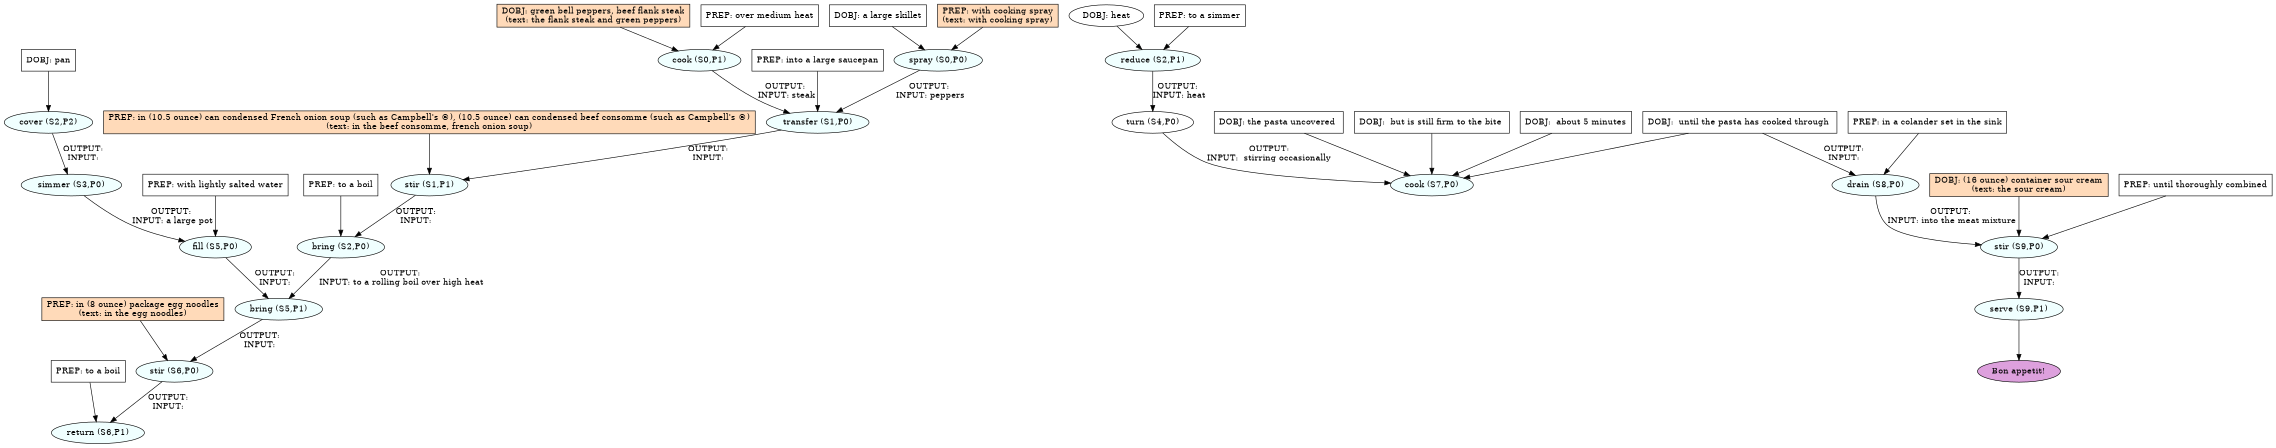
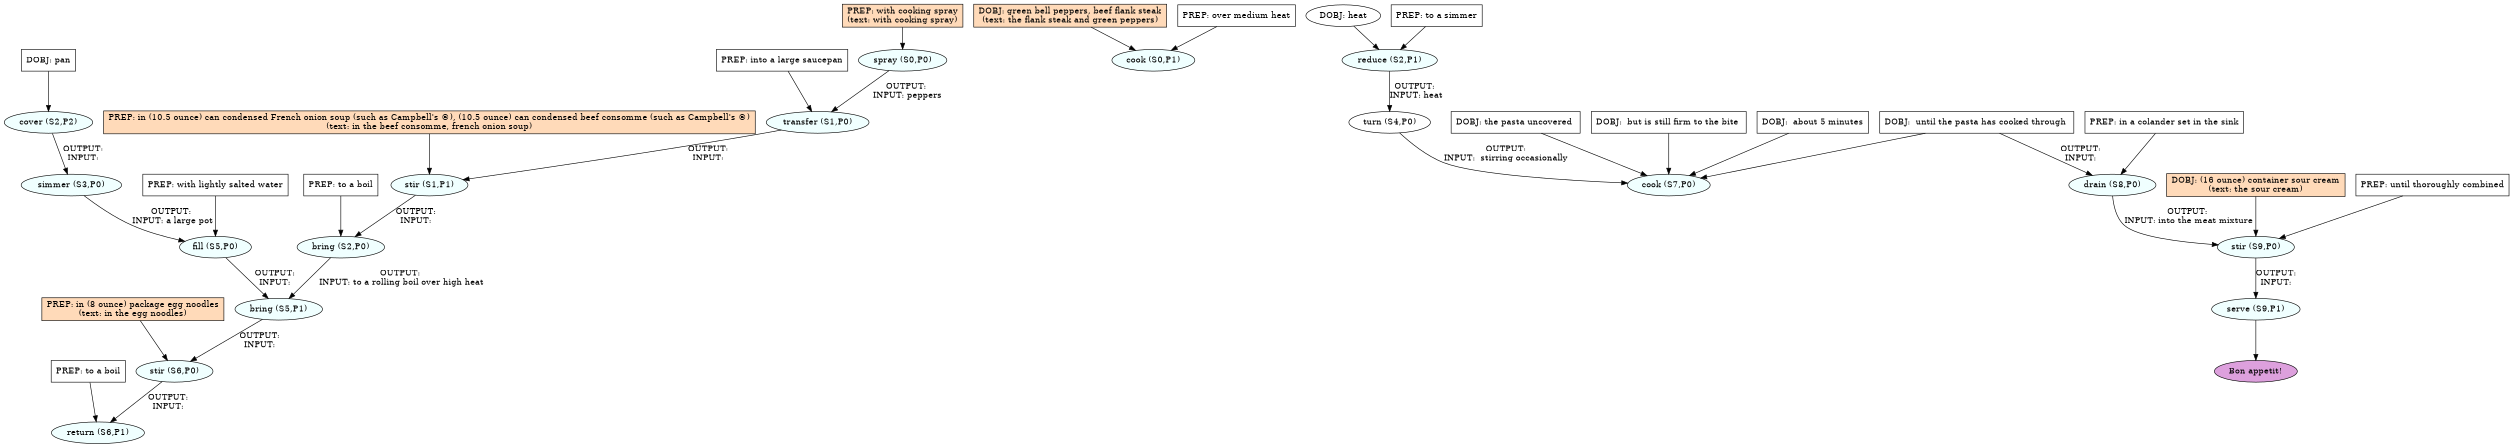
node "DOBJ: a large skillet": removed
edge "cook (S0,P1)" -> "transfer (S1,P0)": removed, label "OUTPUT: INPUT: steak"
